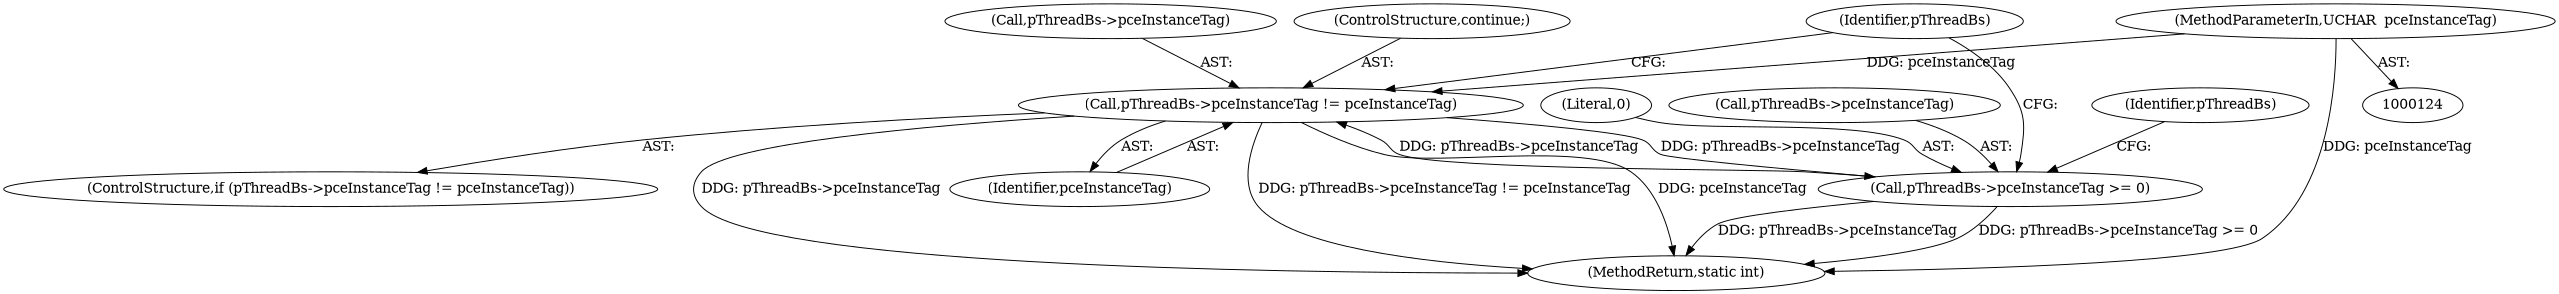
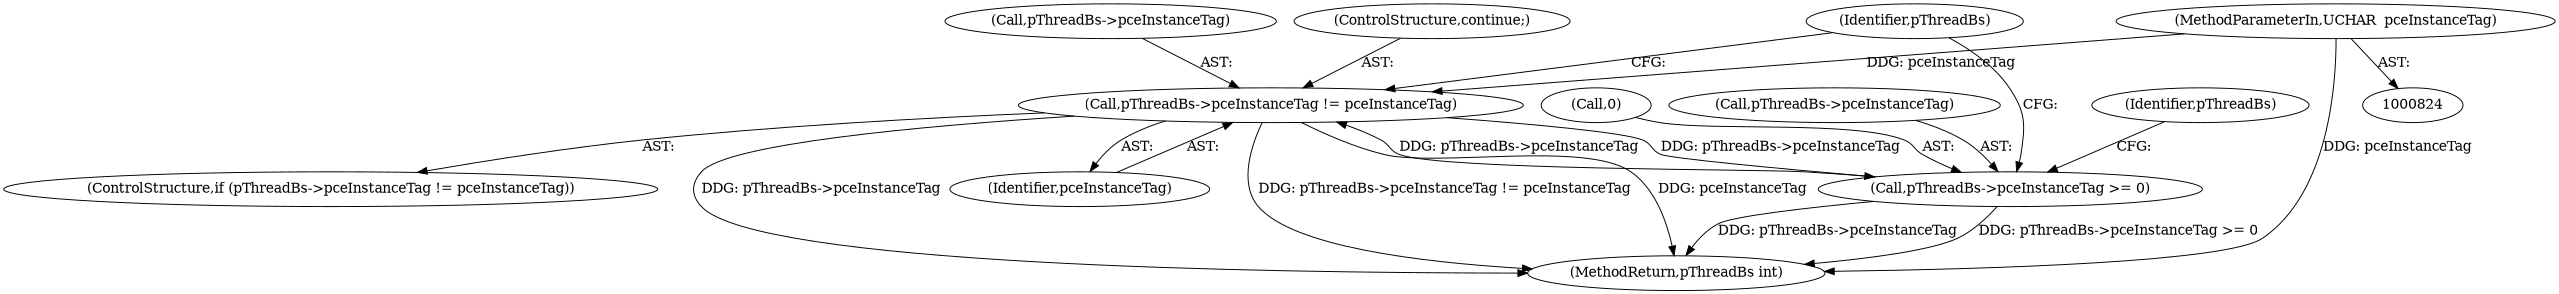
node "(Literal,0)": label "(Literal,0)" -> "(Call,0)"
node "1000124": label "1000124" -> "1000824"
node "(MethodReturn,static int)": label "(MethodReturn,static int)" -> "(MethodReturn,pThreadBs int)"
